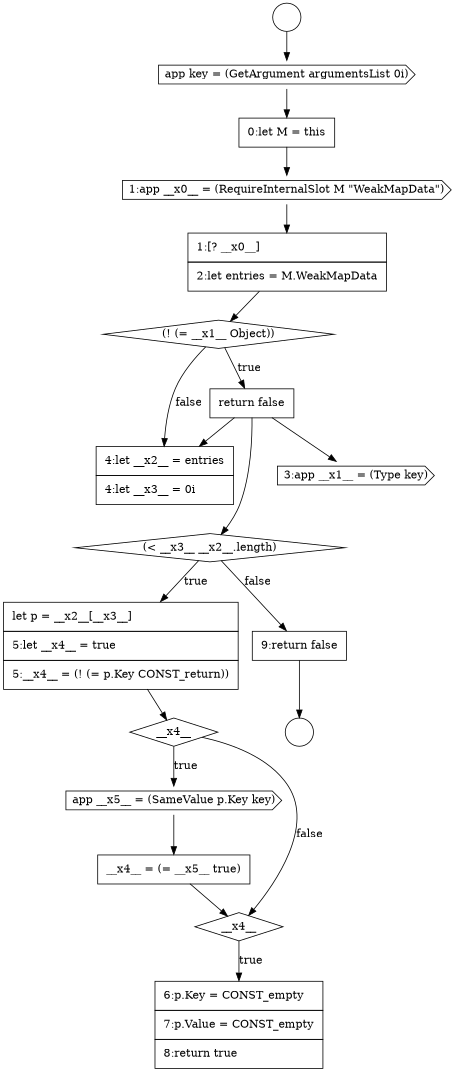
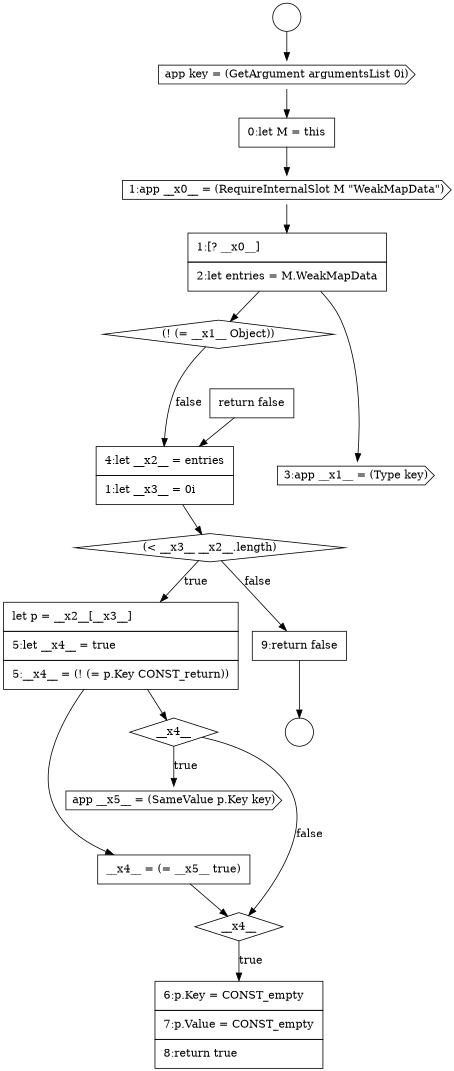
edge "(! (= __x1__ Object))" -> "return false": removed, label "true"
edge "return false" -> "3:app __x1__ = (Type key)": now "1:[? __x0__]" -> "3:app __x1__ = (Type key)"
edge "return false" -> "(< __x3__ __x2__.length)": now "4:let __x2__ = entries" -> "(< __x3__ __x2__.length)"
node "4:let __x2__ = entries": text "4:let __x3__ = 0i" -> "1:let __x3__ = 0i"
edge "app __x5__ = (SameValue p.Key key)" -> "__x4__ = (= __x5__ true)": now "let p = __x2__[__x3__]" -> "__x4__ = (= __x5__ true)"
